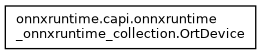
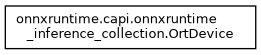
node "onnxruntime.capi.onnxruntime _onnxruntime_collection.OrtDevice": label "onnxruntime.capi.onnxruntime _onnxruntime_collection.OrtDevice" -> "onnxruntime.capi.onnxruntime _inference_collection.OrtDevice"
